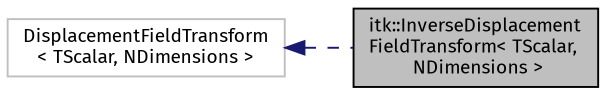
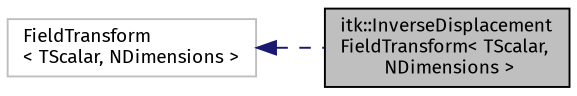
node "DisplacementFieldTransform < TScalar, NDimensions >": label "DisplacementFieldTransform < TScalar, NDimensions >" -> "FieldTransform < TScalar, NDimensions >"
